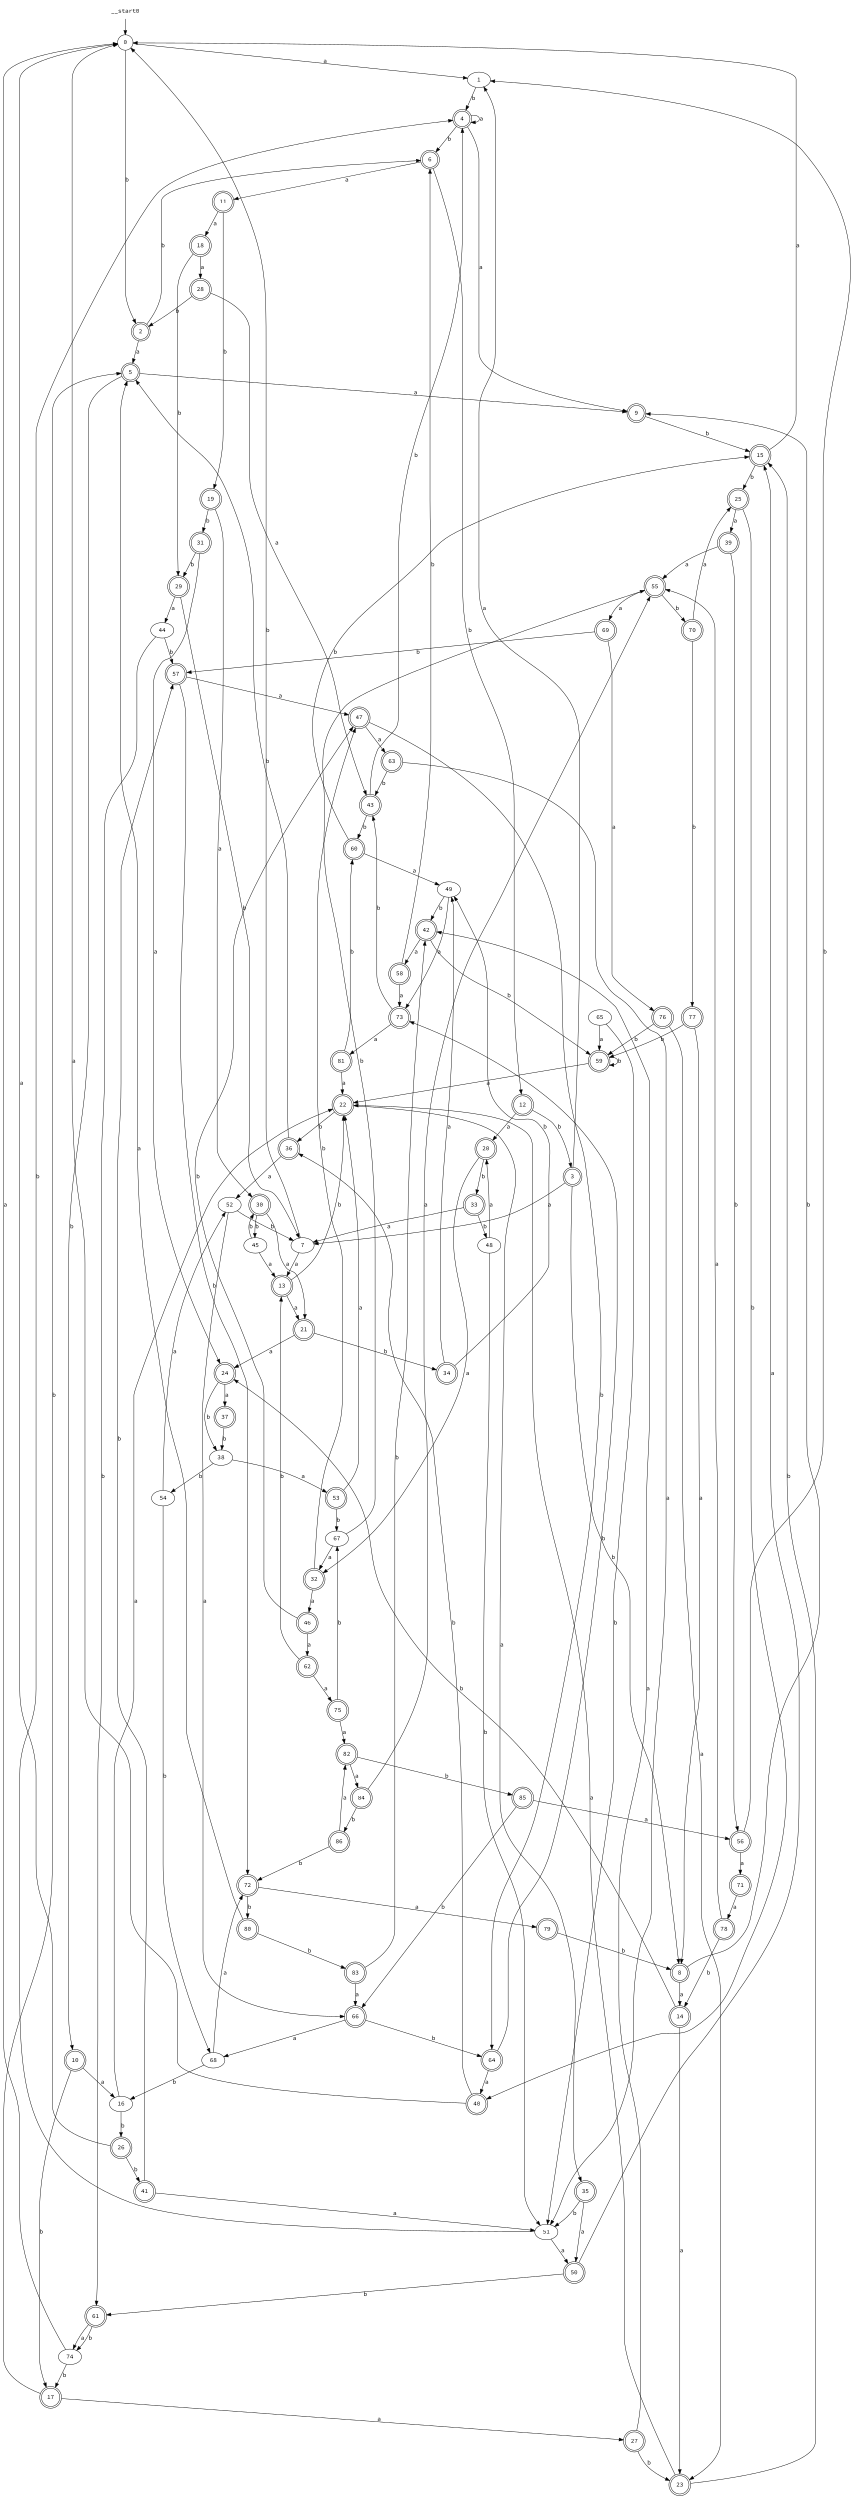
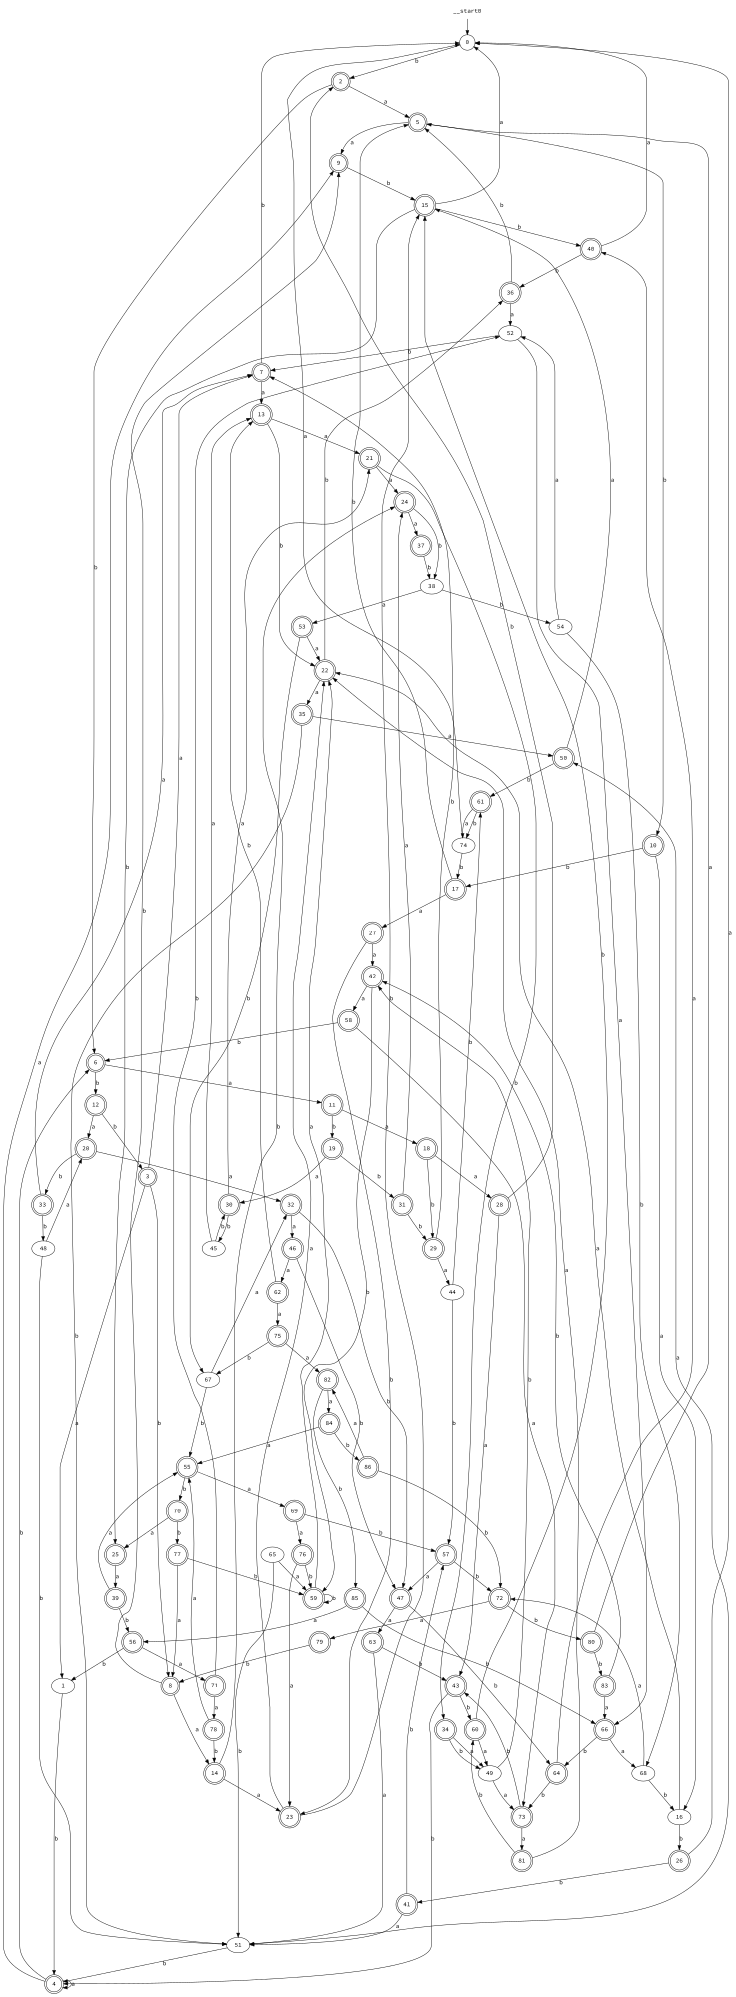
edge "0" -> "1": removed, label "a"
edge "71" -> "52": added, label "b"
node "7": shape ellipse -> doublecircle
edge "25" -> "40": now "15" -> "40"
